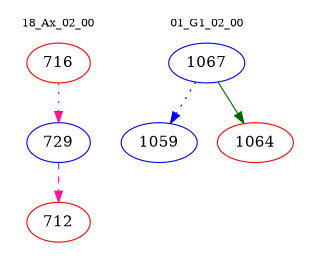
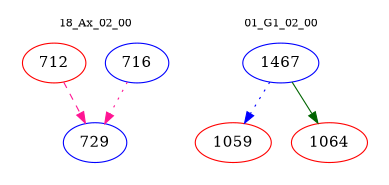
node "716": color red -> blue
node "1067": label "1067" -> "1467"
node "1059": color blue -> red
edge "729" -> "712": reversed
